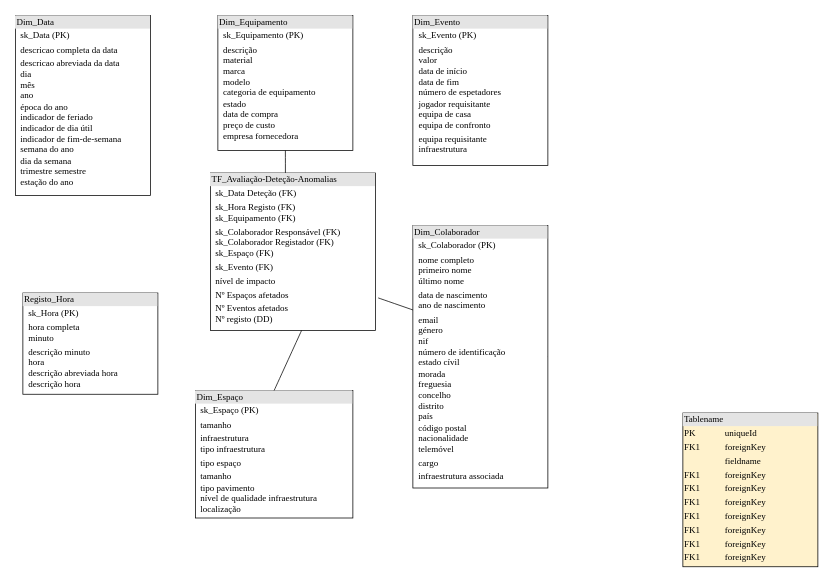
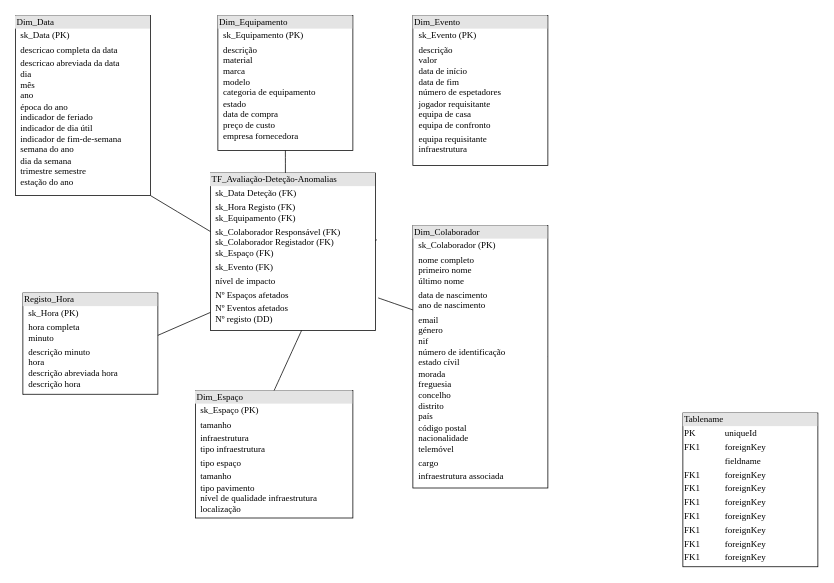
edge "Dim_Data sk_Data (PK) descricao completa da data descricao abreviada da data dia mês ano época do ano indicador de feriado indicador de dia útil indicador de fim-de-semana semana do ano dia da semana trimestre semestre estação do ano" -- "TF_Avaliação-Deteção-Anomalias sk_Data Deteção (FK) sk_Hora Registo (FK) sk_Equipamento (FK) sk_Colaborador Responsável (FK) sk_Colaborador Registador (FK) sk_Espaço (FK) sk_Evento (FK) nível de impacto Nº Espaços afetados Nº Eventos afetados Nº registo (DD)": added
edge "TF_Avaliação-Deteção-Anomalias sk_Data Deteção (FK) sk_Hora Registo (FK) sk_Equipamento (FK) sk_Colaborador Responsável (FK) sk_Colaborador Registador (FK) sk_Espaço (FK) sk_Evento (FK) nível de impacto Nº Espaços afetados Nº Eventos afetados Nº registo (DD)" -- "Registo_Hora sk_Hora (PK) hora completa minuto descrição minuto hora descrição abreviada hora descrição hora": added
node "Tablename PK uniqueId FK1 foreignKey fieldname FK1 foreignKey FK1 foreignKey FK1 foreignKey FK1 foreignKey FK1 foreignKey FK1 foreignKey FK1 foreignKey": fillcolor #fff2cc -> #ffffff
